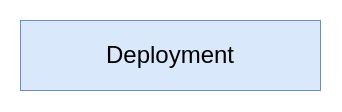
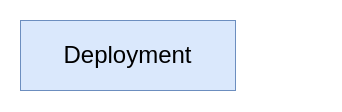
node "Deployment": size 300x70 -> 215x70
